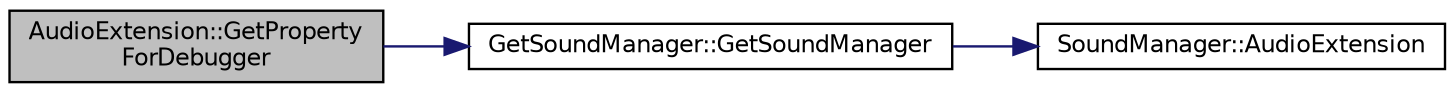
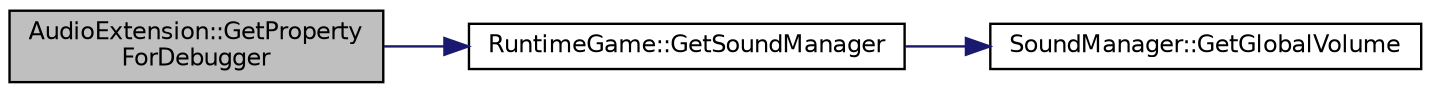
node "GetSoundManager::GetSoundManager": label "GetSoundManager::GetSoundManager" -> "RuntimeGame::GetSoundManager"
node "SoundManager::AudioExtension": label "SoundManager::AudioExtension" -> "SoundManager::GetGlobalVolume"
